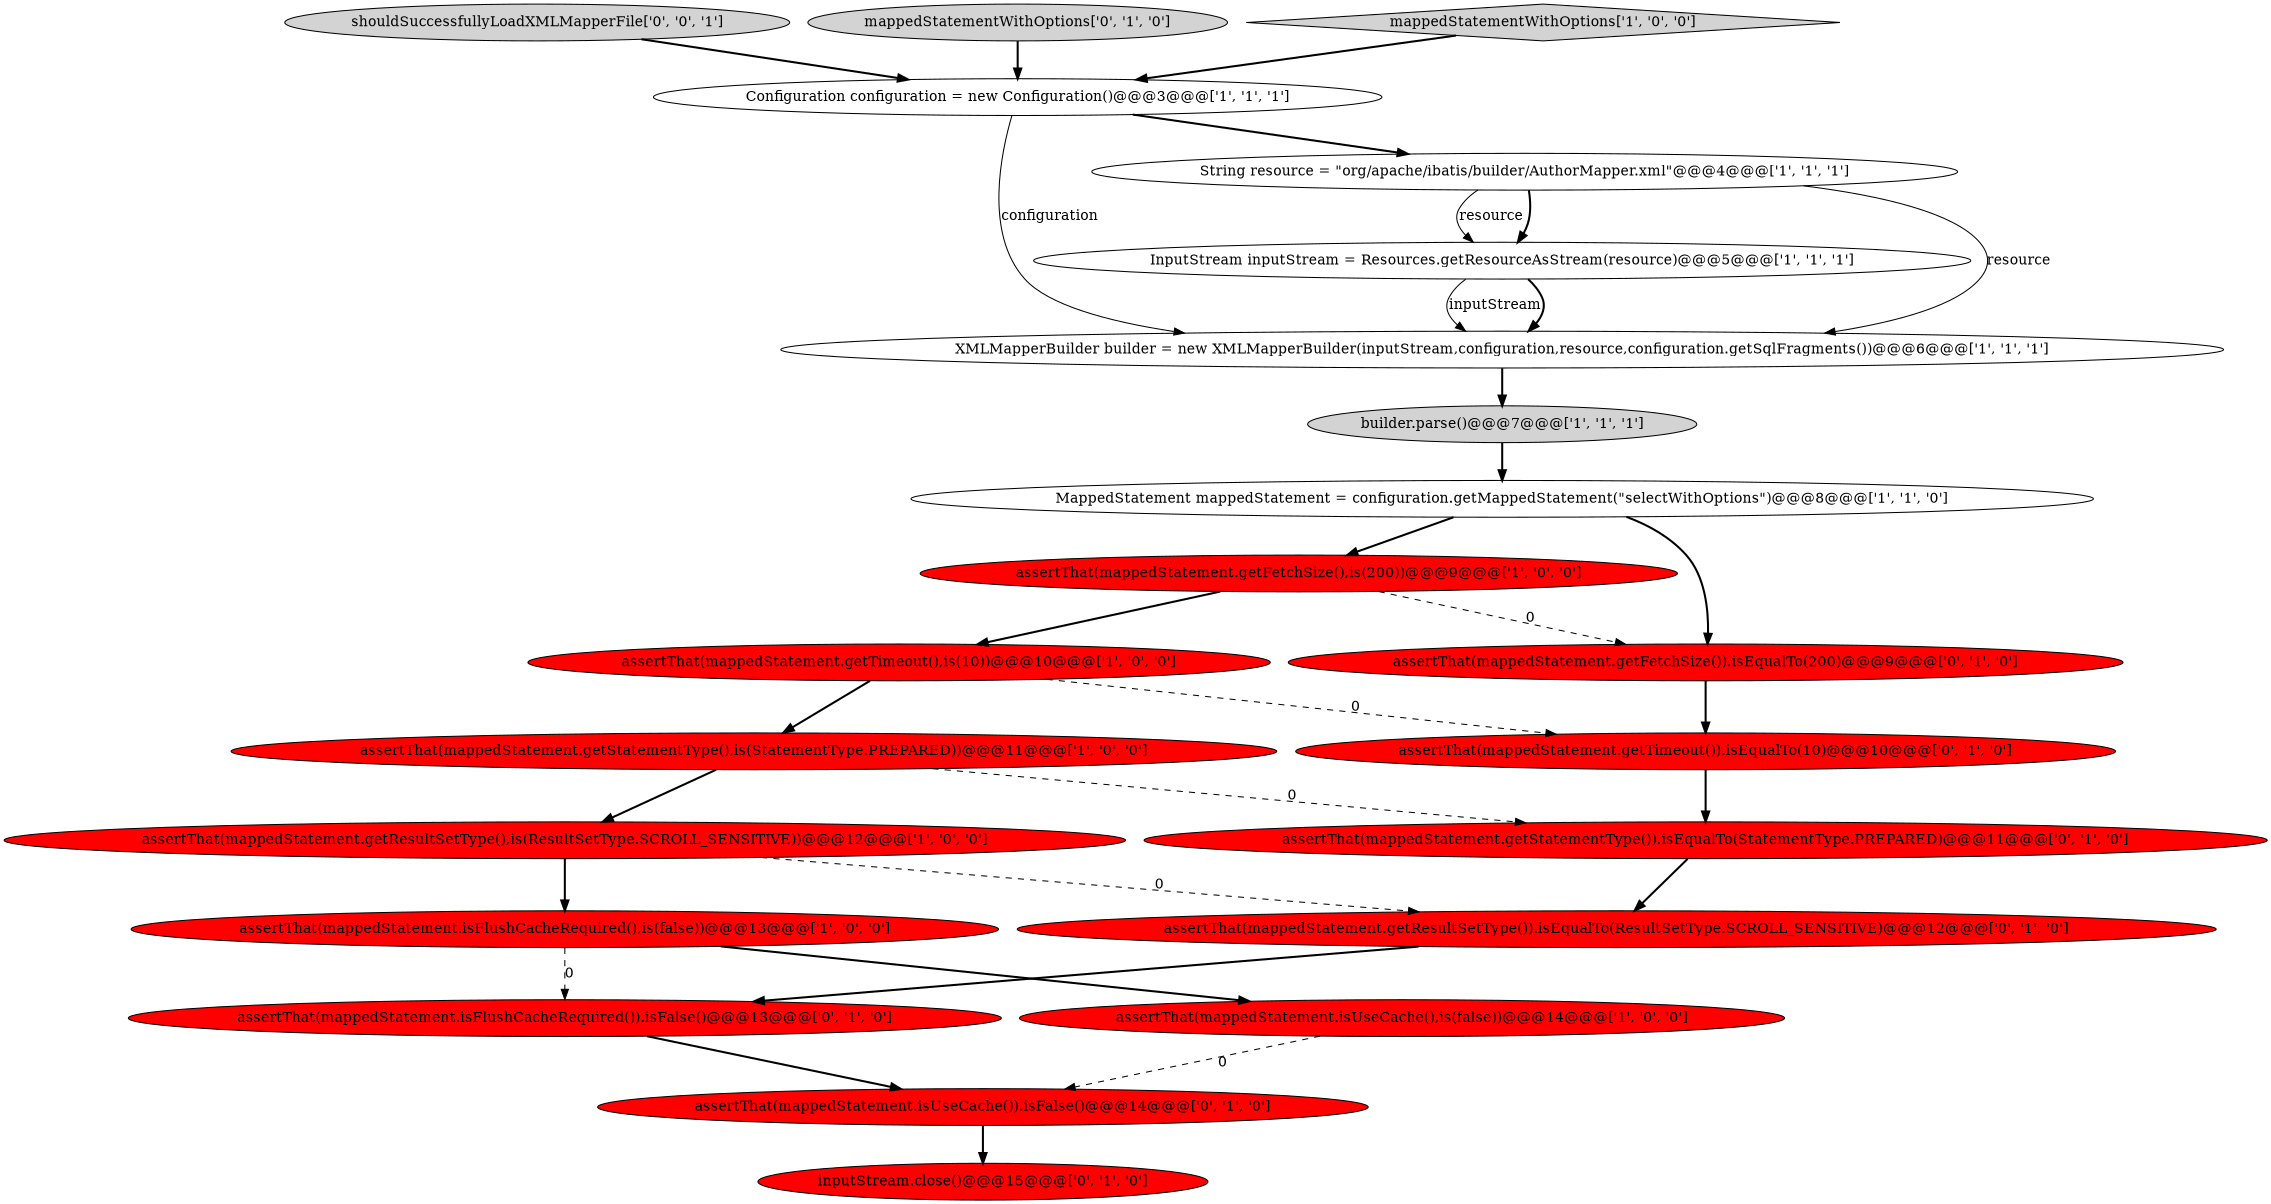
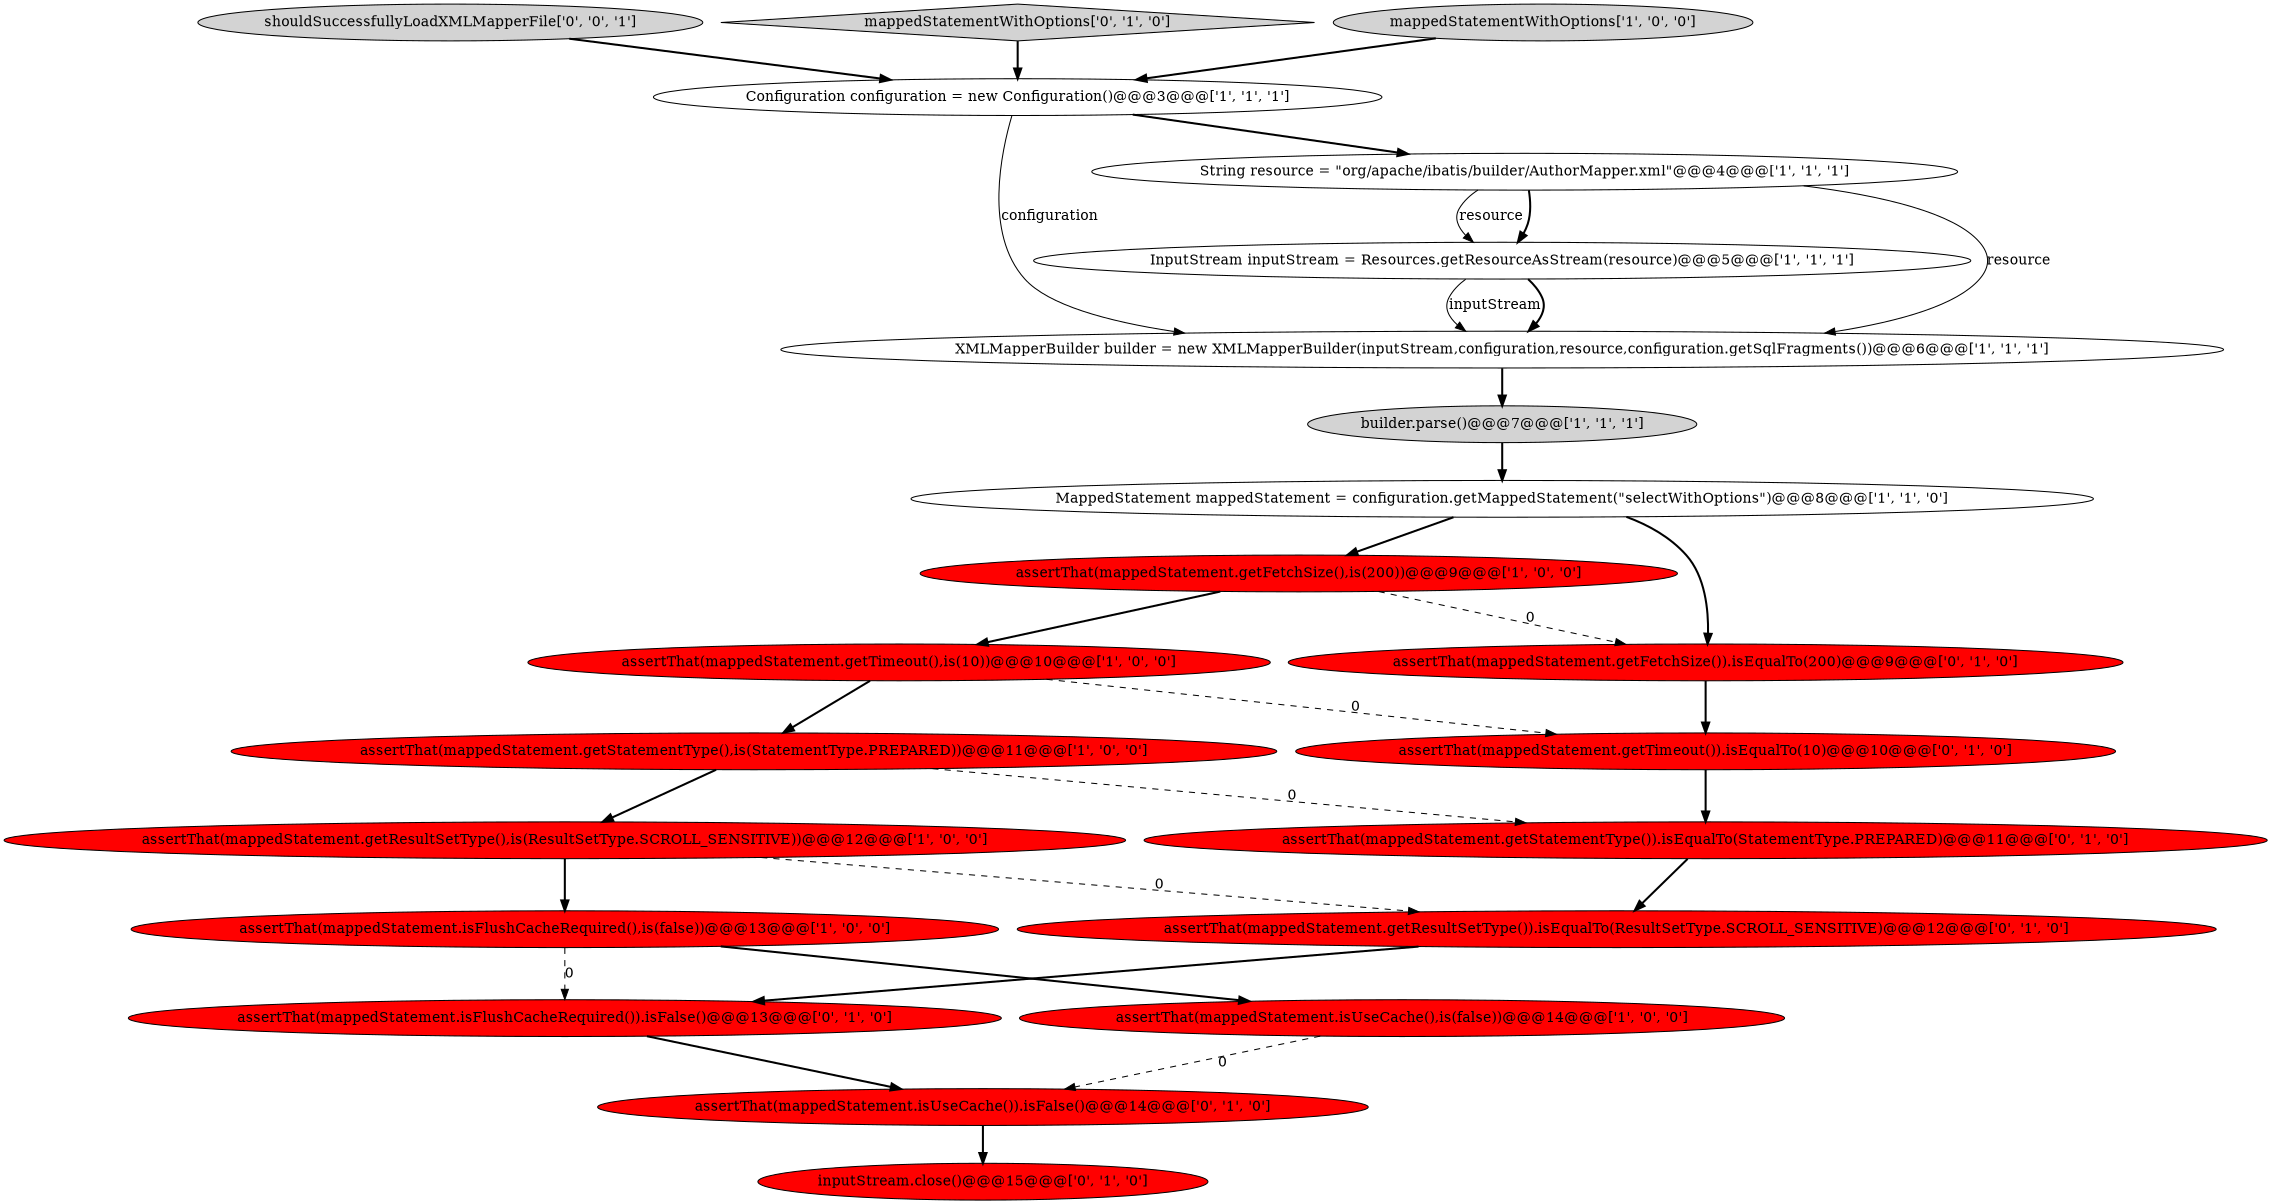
node "mappedStatementWithOptions['0', '1', '0']": shape ellipse -> diamond
node "mappedStatementWithOptions['1', '0', '0']": shape diamond -> ellipse
